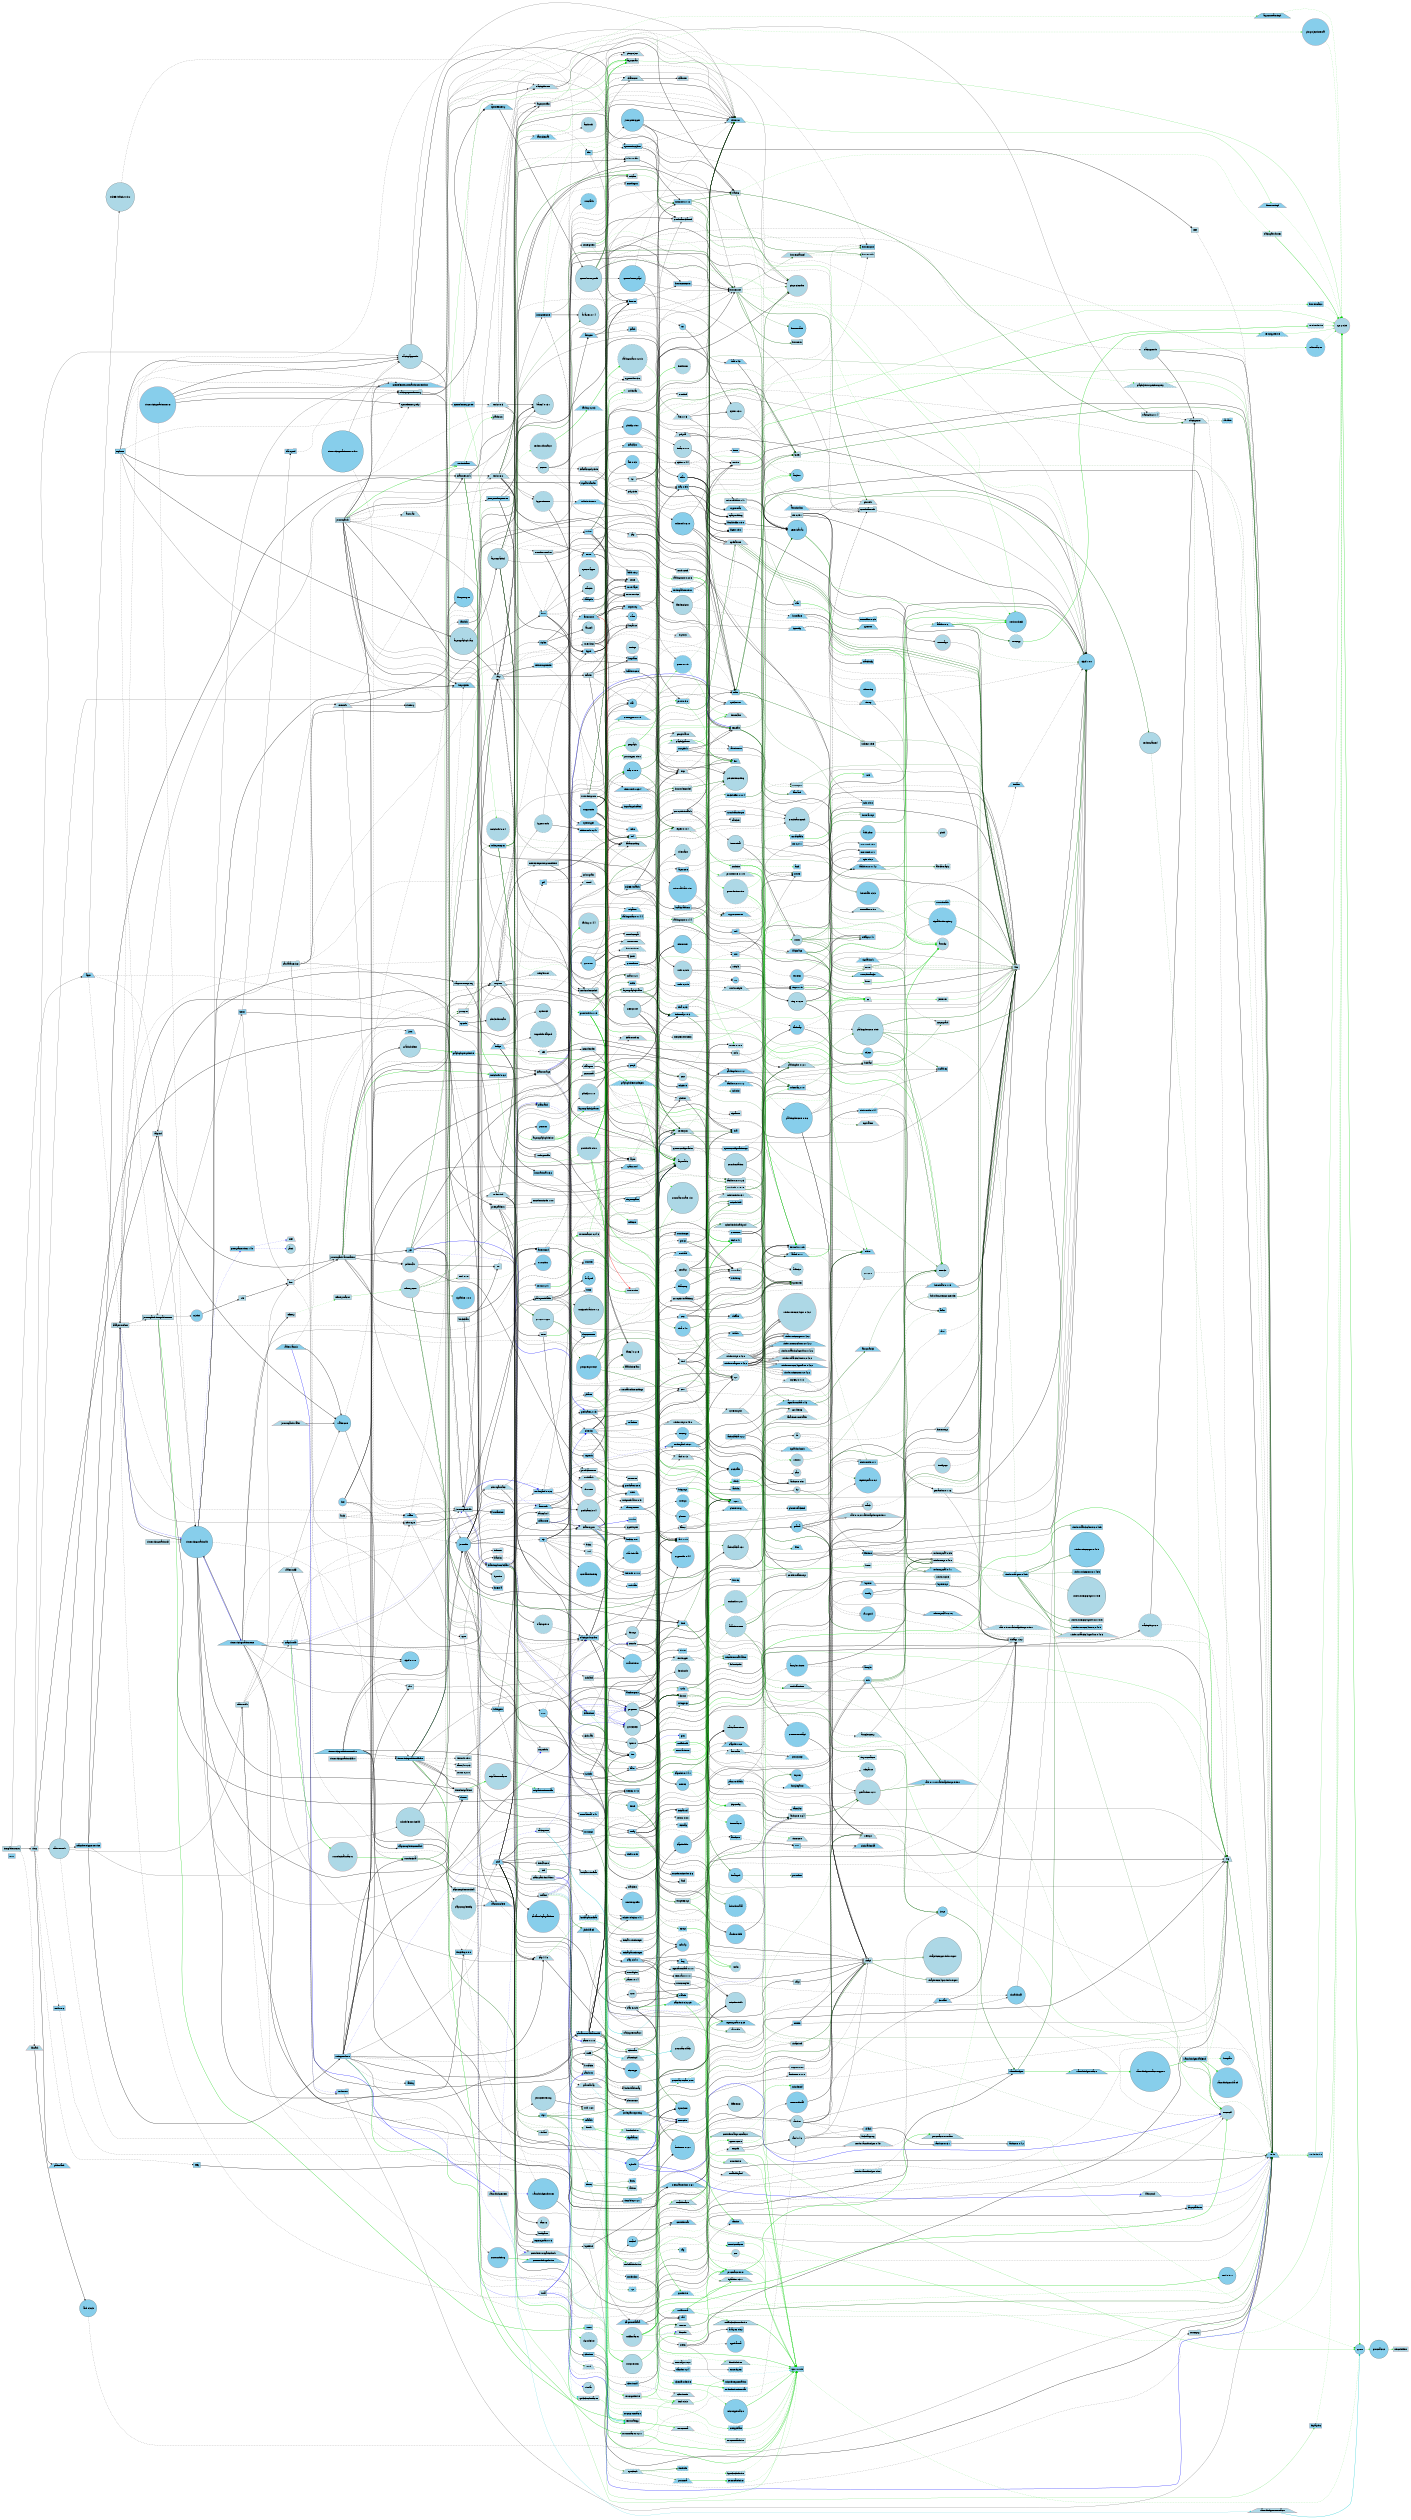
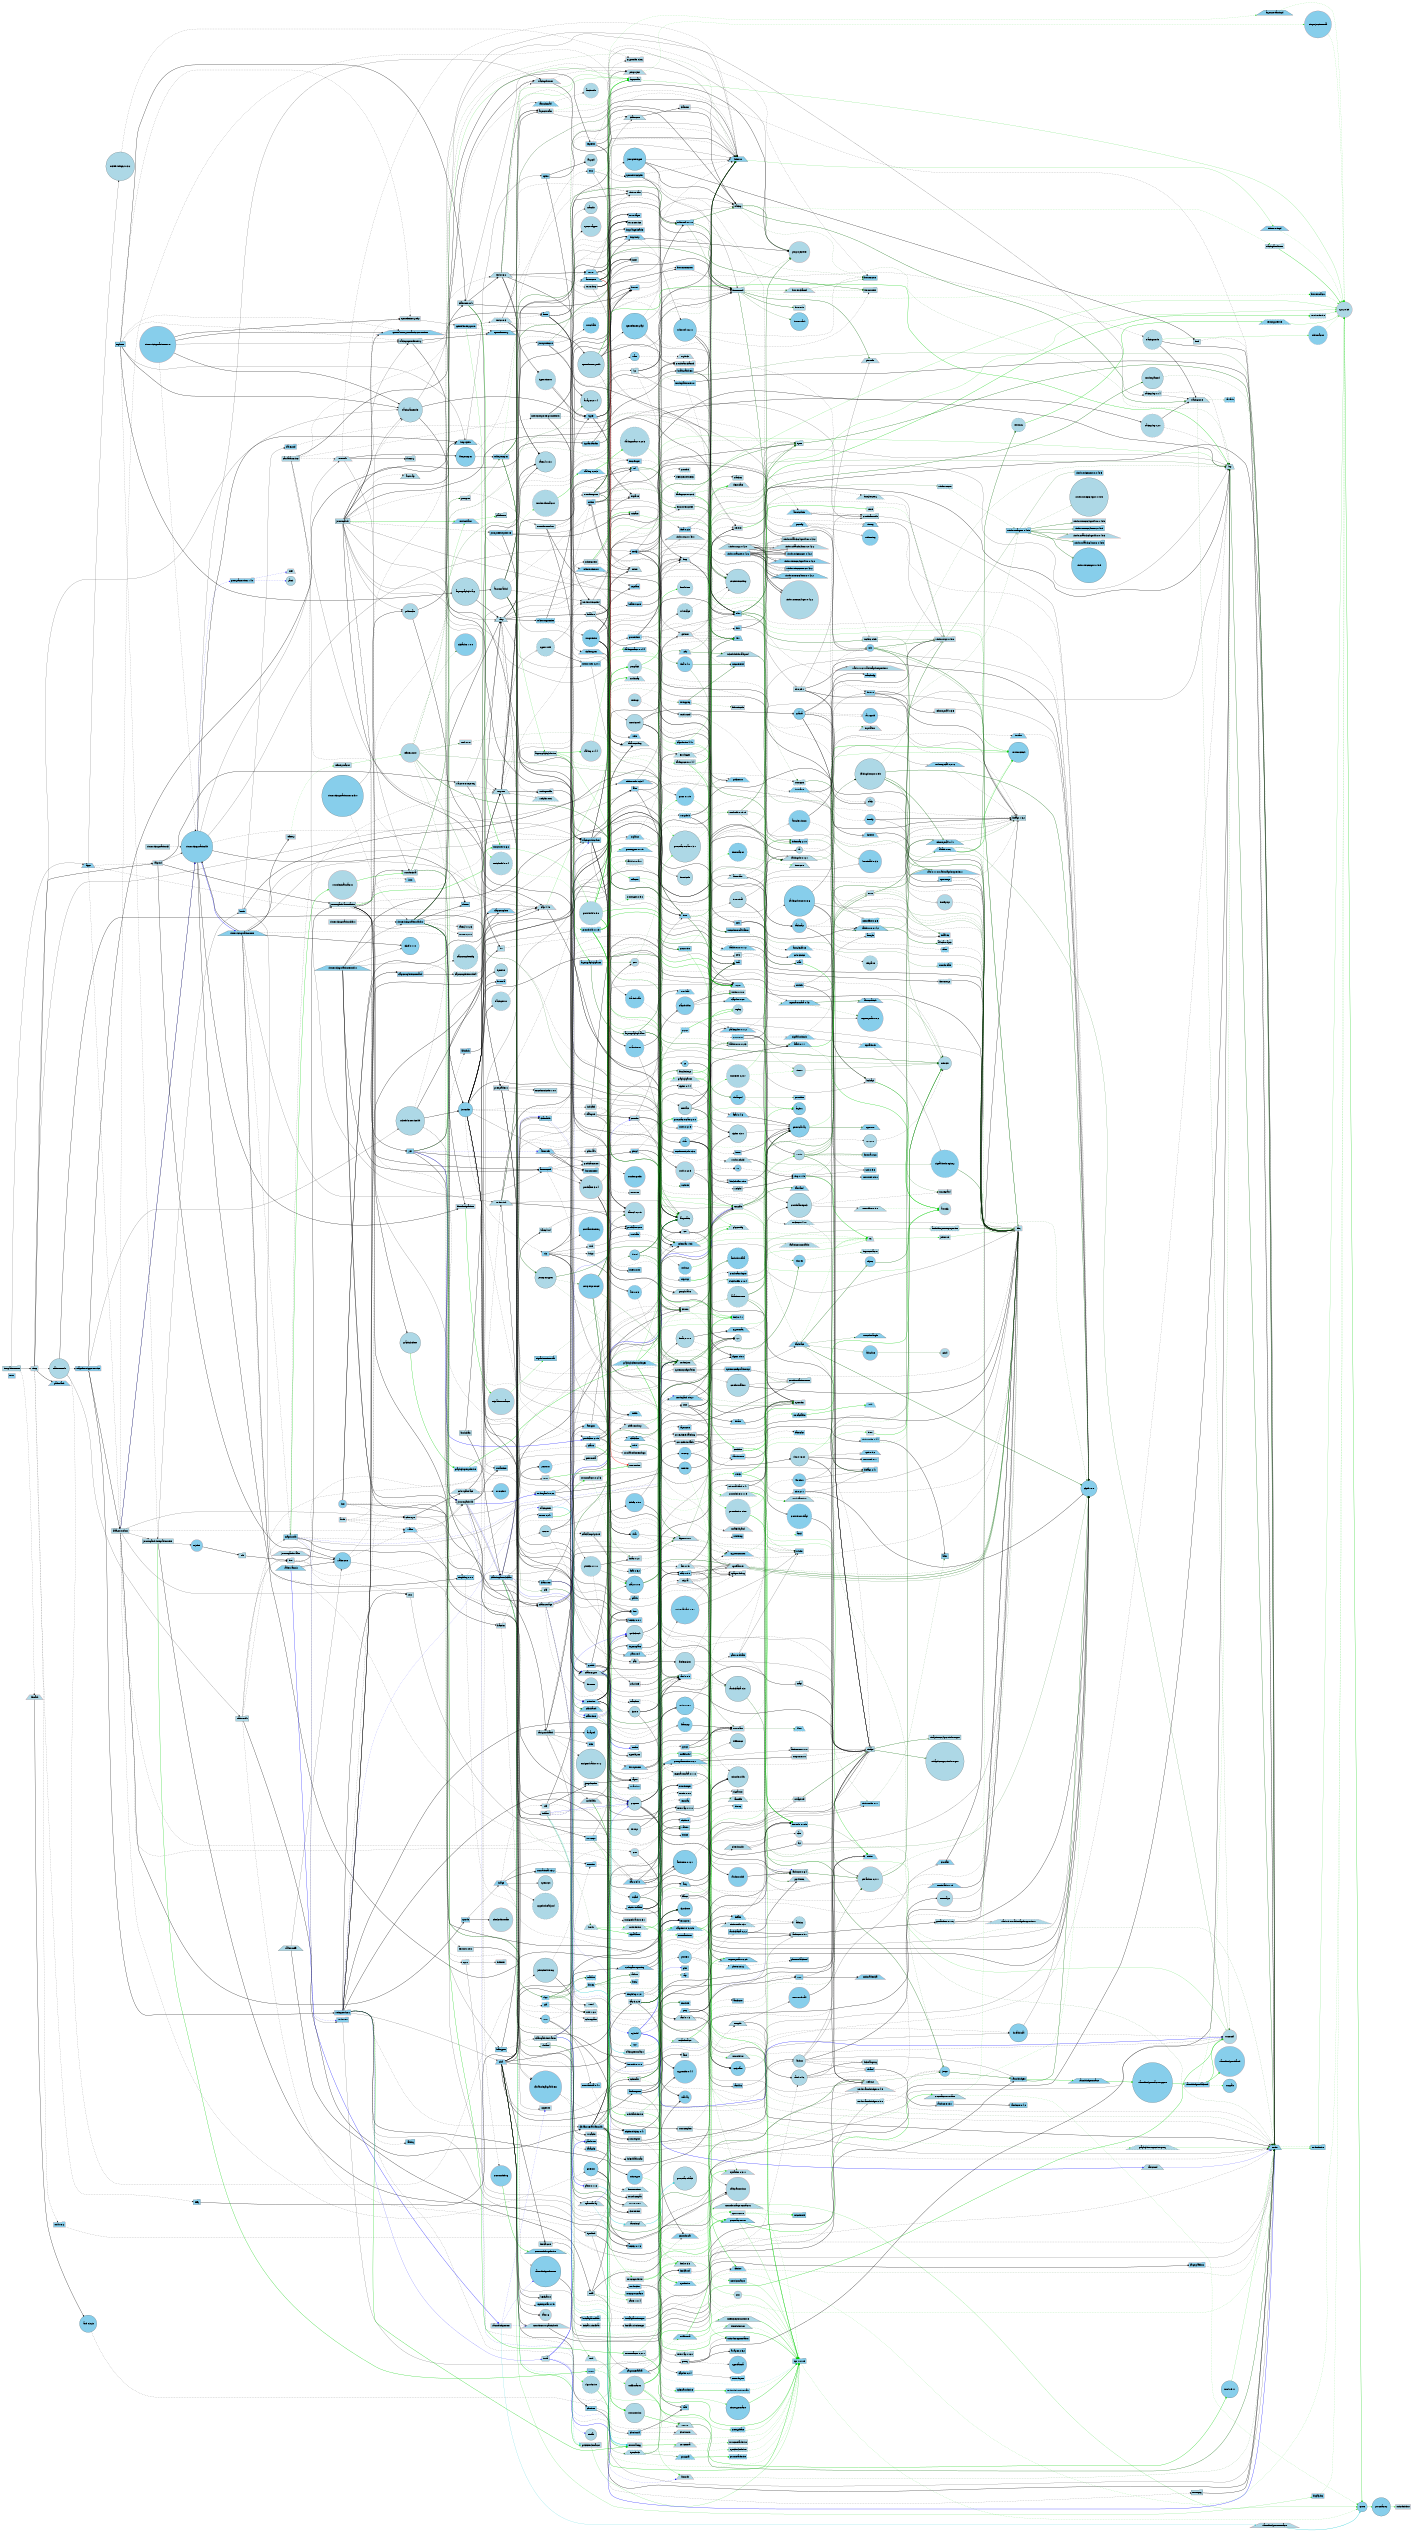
edge "criterion" -> "tokio": style dashed -> bold
edge "image" -> "png": removed
node "core-foundation-sys": label "core-foundation-sys" -> "core-foundation-enum"
edge "borsh-derive" -> "proc-macro-crate 2.0.0": style dashed -> bold
